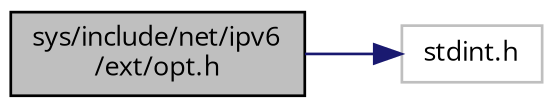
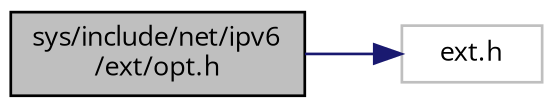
node "stdint.h": label "stdint.h" -> "ext.h"
